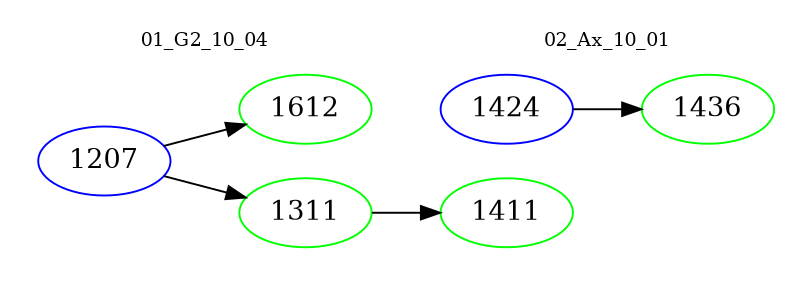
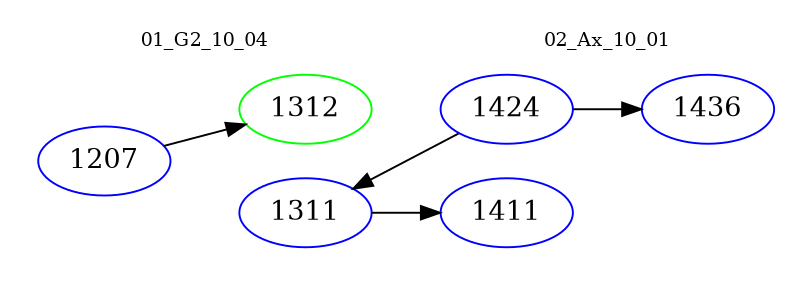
node "1612": label "1612" -> "1312"
node "1436": color green -> blue
edge "1207" -> "1311": now "1424" -> "1311"
node "1311": color green -> blue
node "1411": color green -> blue
